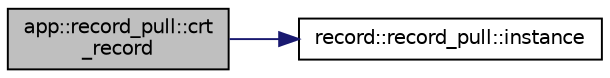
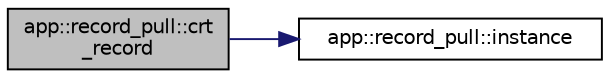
node "record::record_pull::instance": label "record::record_pull::instance" -> "app::record_pull::instance"
